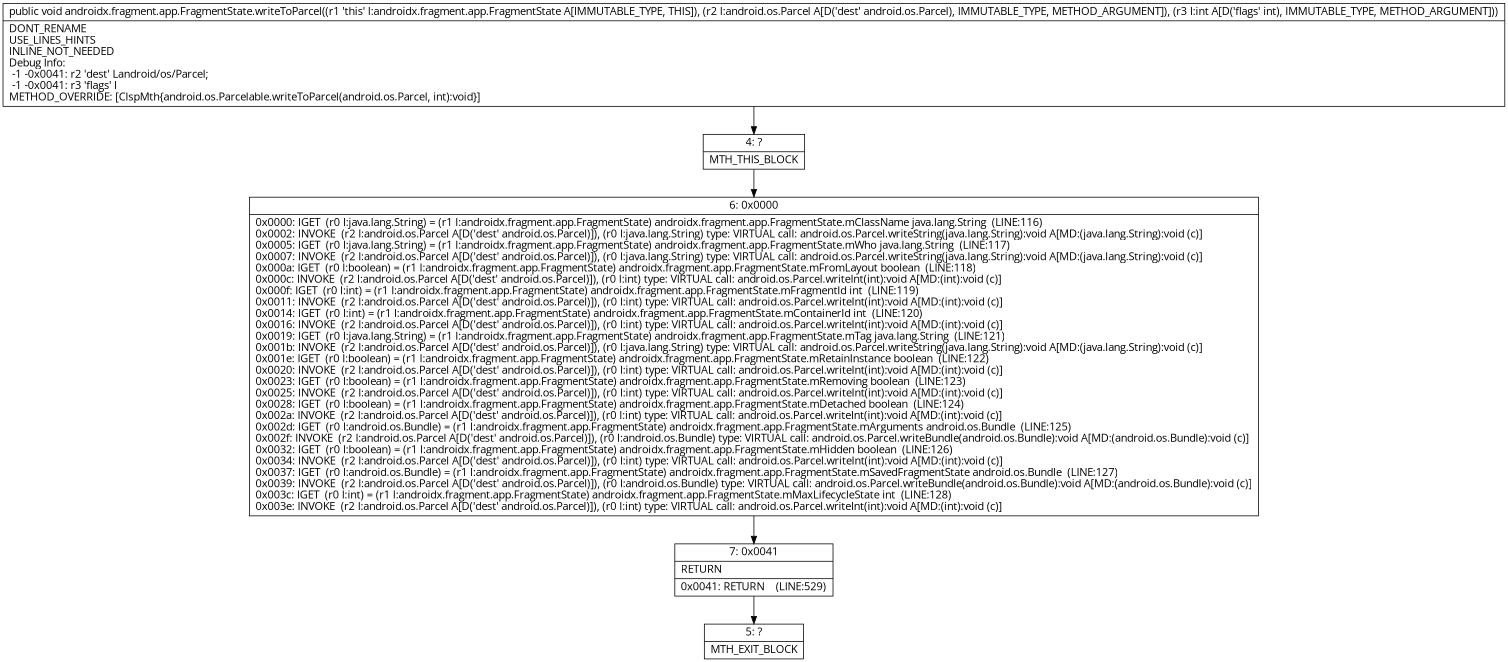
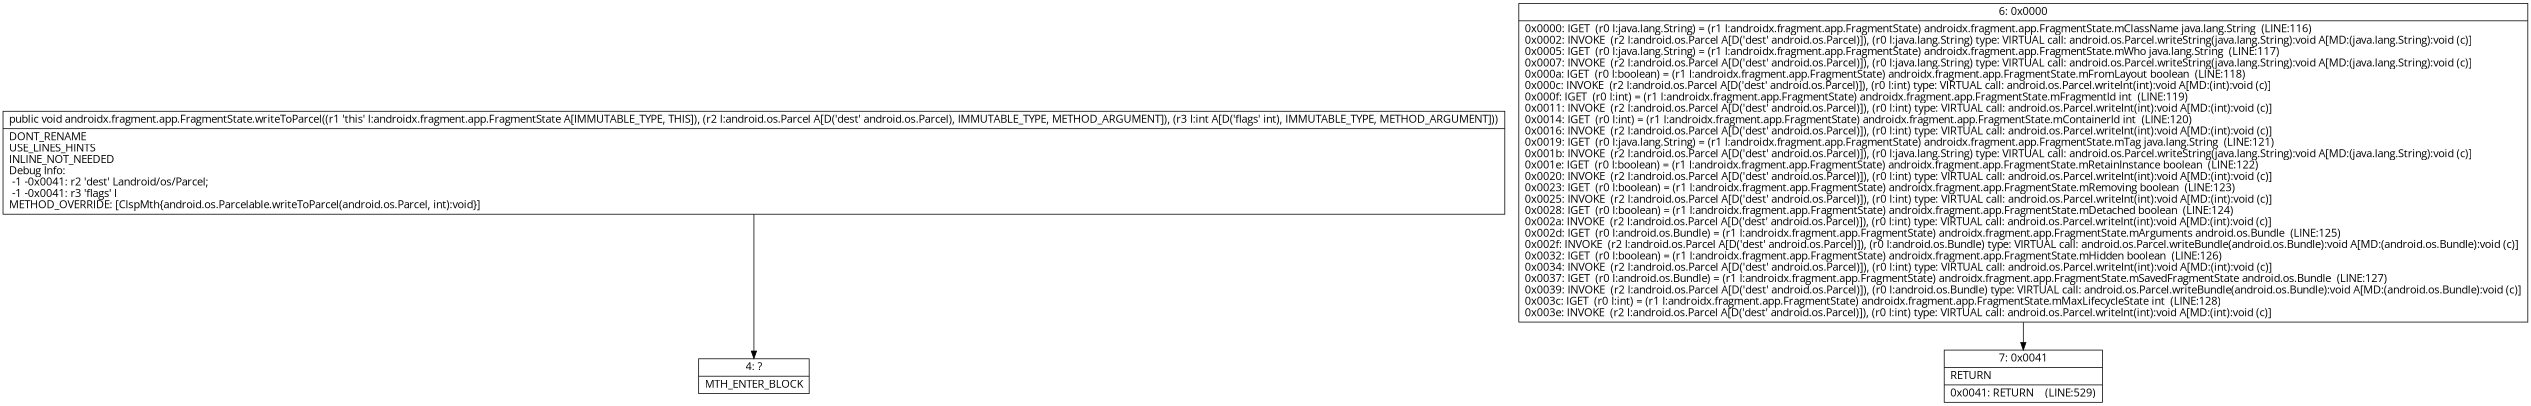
node "4: ?": text "MTH_THIS_BLOCK" -> "MTH_ENTER_BLOCK"
edge "4: ?" -> "6: 0x0000": removed
node "5: ?": removed
